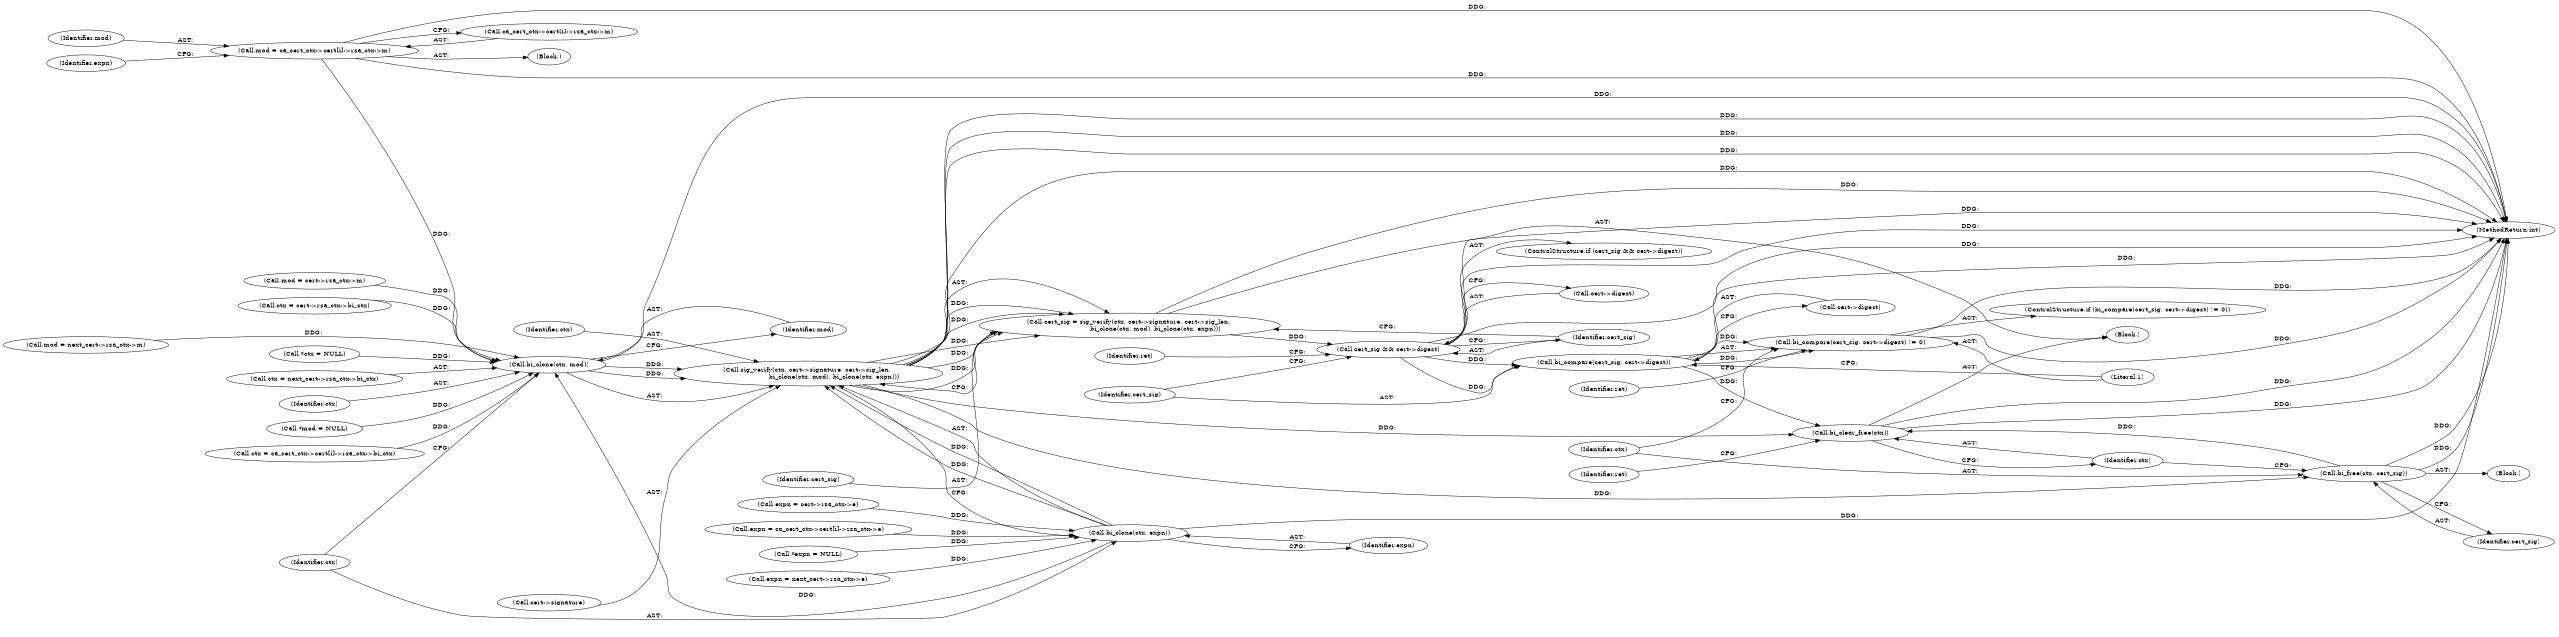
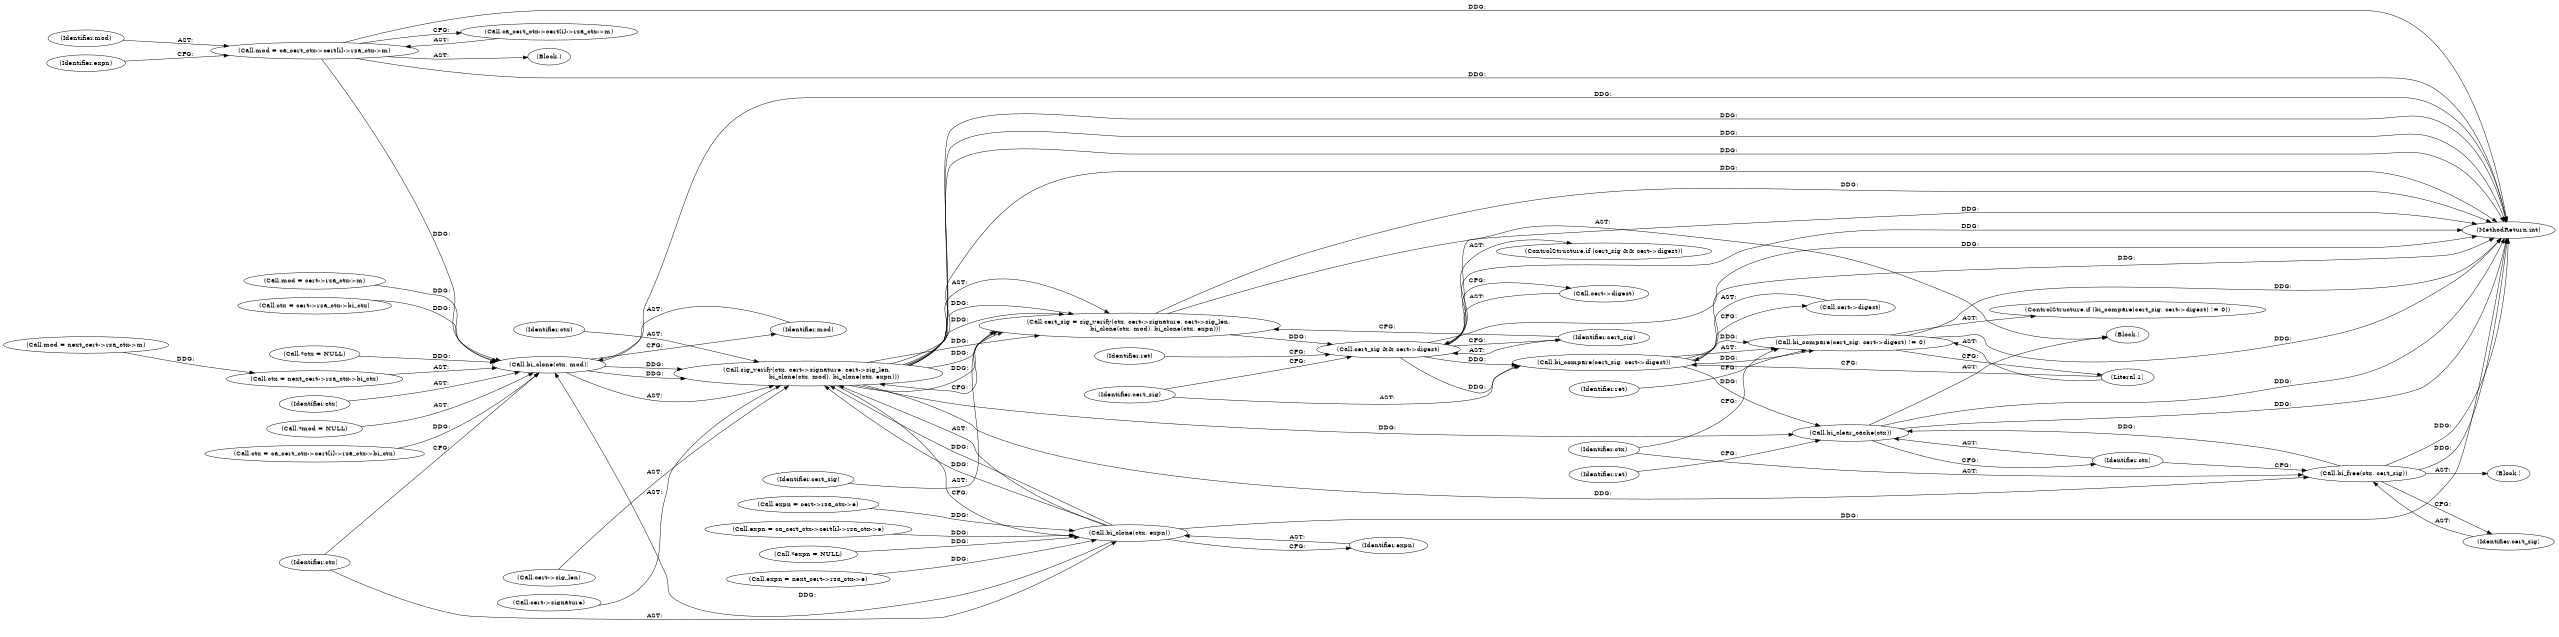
edge "(Call,mod = next_cert->rsa_ctx->m)" -> "(Call,bi_clone(ctx, mod))": now "(Call,mod = next_cert->rsa_ctx->m)" -> "(Call,ctx = next_cert->rsa_ctx->bi_ctx)"
edge "(Call,bi_compare(cert_sig, cert->digest) != 0)" -> "(Literal,1)": added, label "CFG:"
edge "(Call,*mod = NULL)" -> "(Call,bi_clone(ctx, mod))": label "DDG: " -> "AST: "
node "(Call,bi_clear_free(ctx))": label "(Call,bi_clear_free(ctx))" -> "(Call,bi_clear_cache(ctx))"
node "(Call,cert->sig_len)": added
